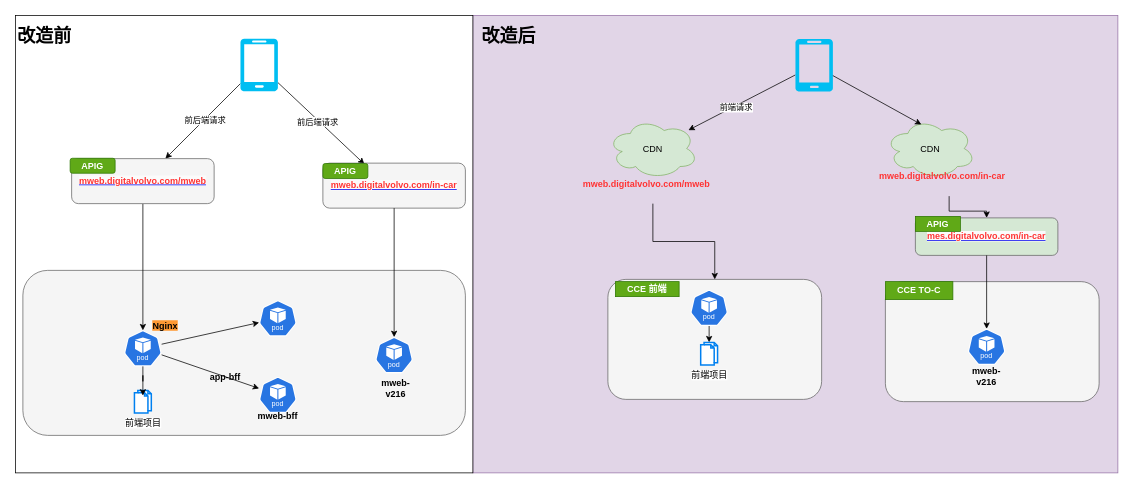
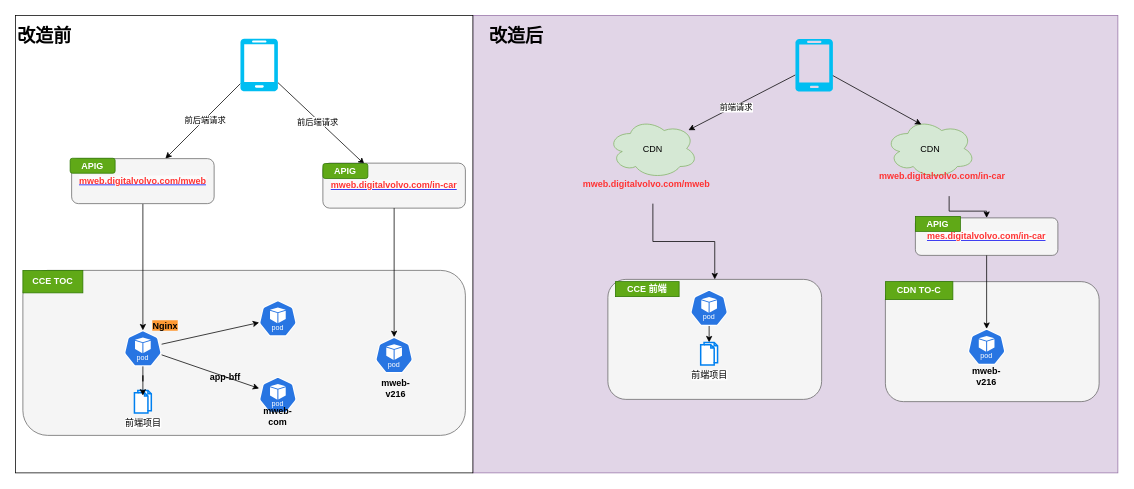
node "改造后": moved (548, 65) -> (555, 65)
node "mes.digitalvolvo.com/in-car": fillcolor #d5e8d4 -> #f5f5f5
node "CCE TOC": added
node "CCE TO-C": label "CCE TO-C" -> "CDN TO-C"
node "mweb-bff": label "mweb-bff" -> "mweb-com"
